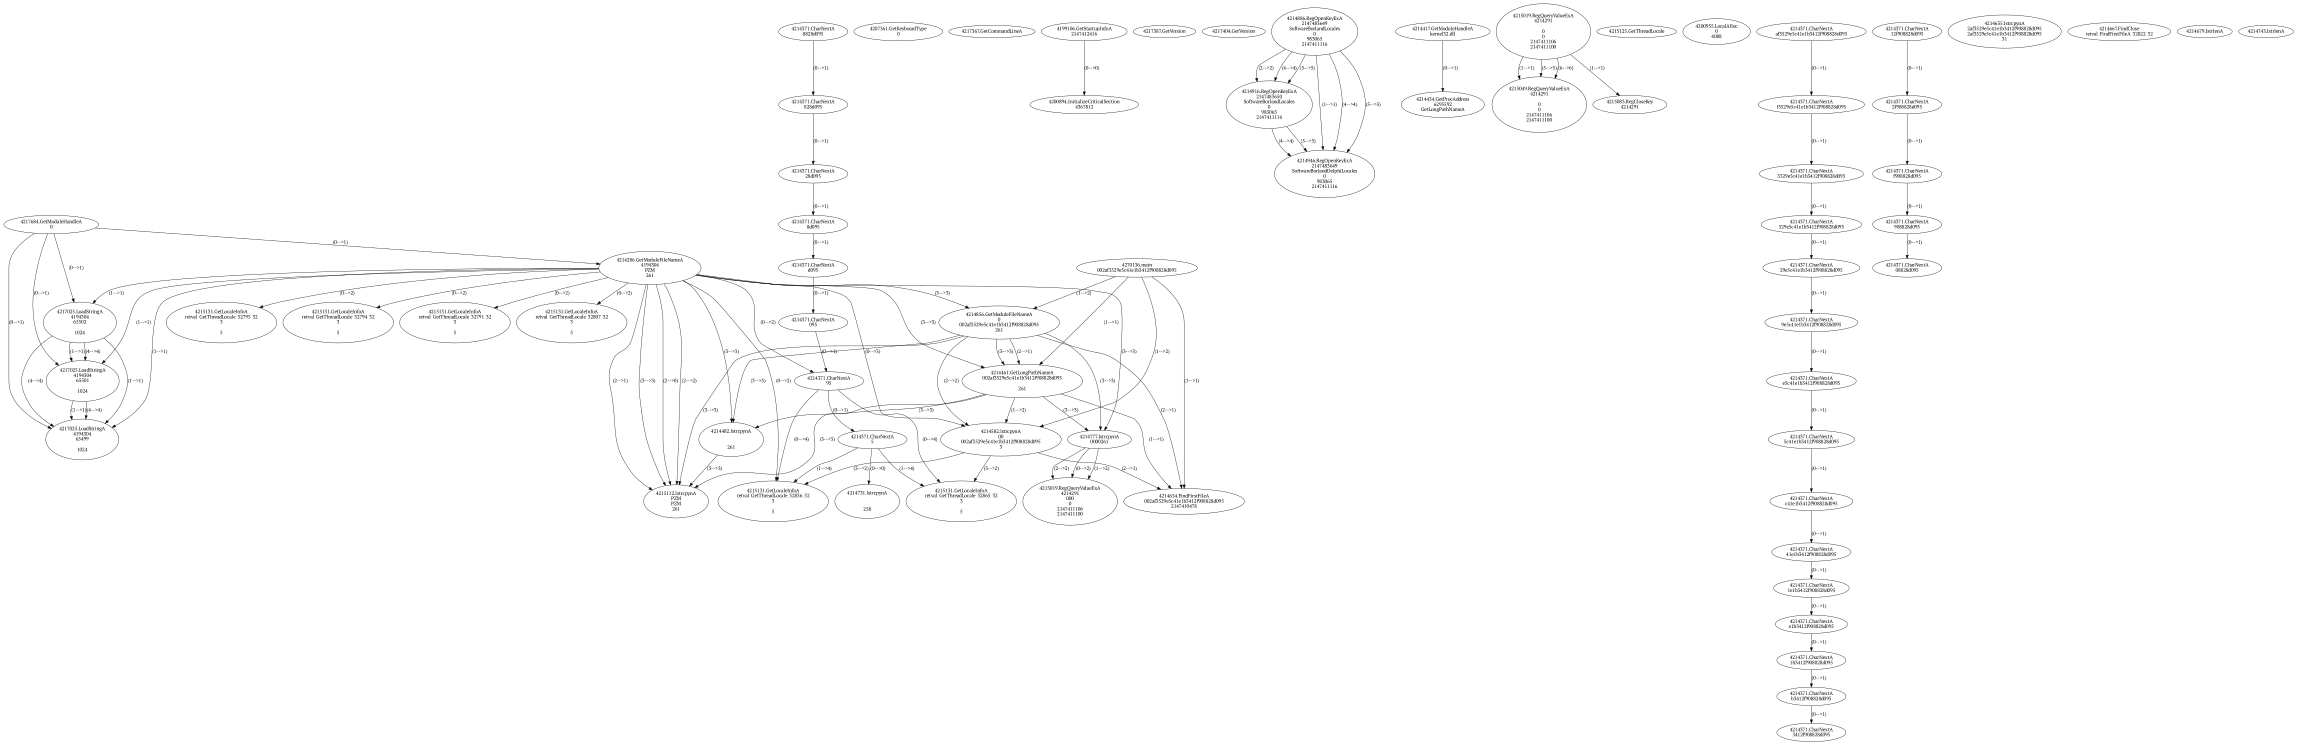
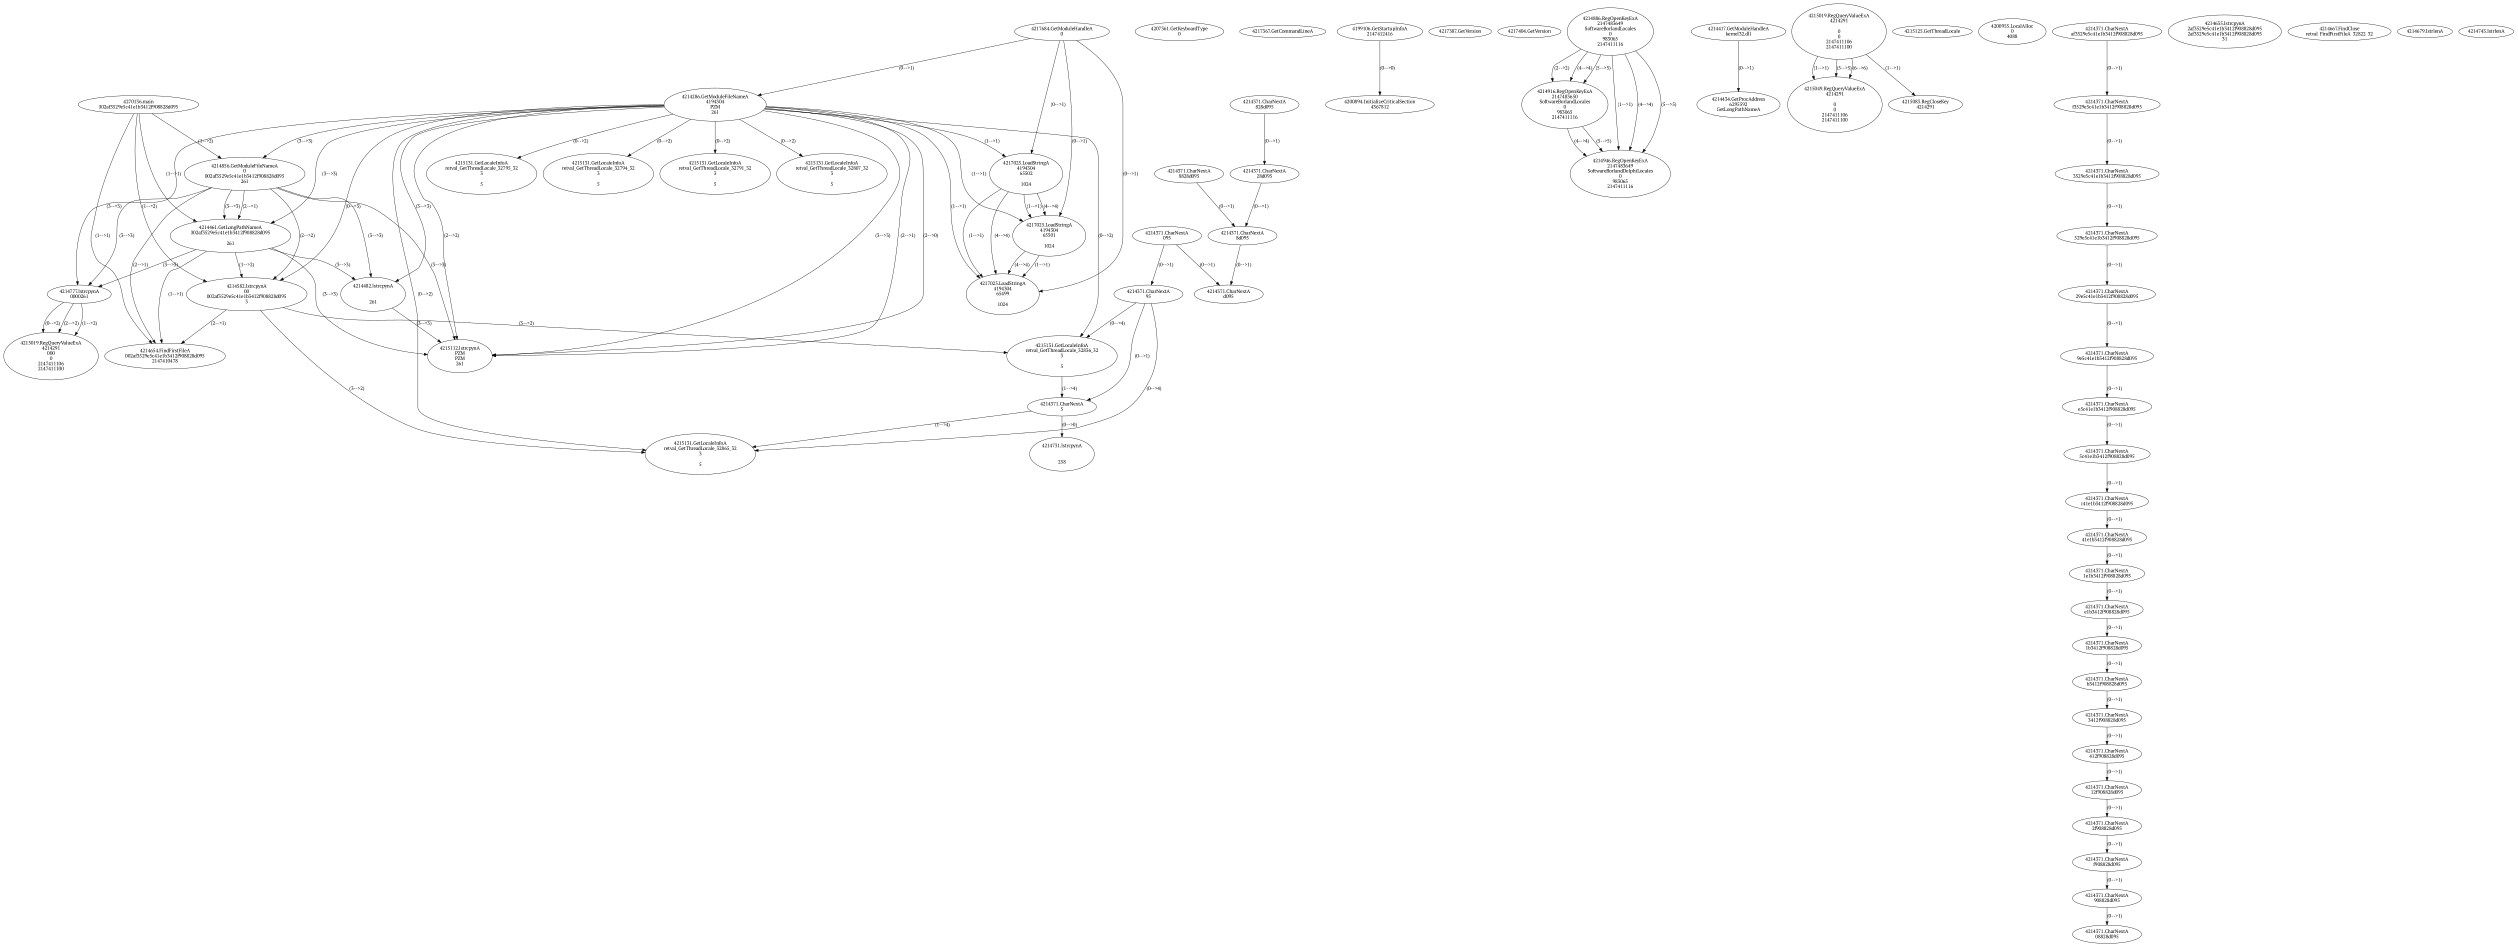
edge "4214371.CharNextA 8828d095" -> "4214371.CharNextA 828d095": now "4214371.CharNextA 8828d095" -> "4214371.CharNextA 8d095"
edge "4214371.CharNextA d095" -> "4214371.CharNextA 095": reversed
edge "4214286.GetModuleFileNameA 4194304 PZM 261" -> "4214371.CharNextA 95": now "4214286.GetModuleFileNameA 4194304 PZM 261" -> "4215131.GetLocaleInfoA retval_GetThreadLocale_32865_32 3 5"
edge "4214371.CharNextA 5" -> "4215131.GetLocaleInfoA retval_GetThreadLocale_32836_32 3 5": reversed
node "4214371.CharNextA 412f908828d095": added
